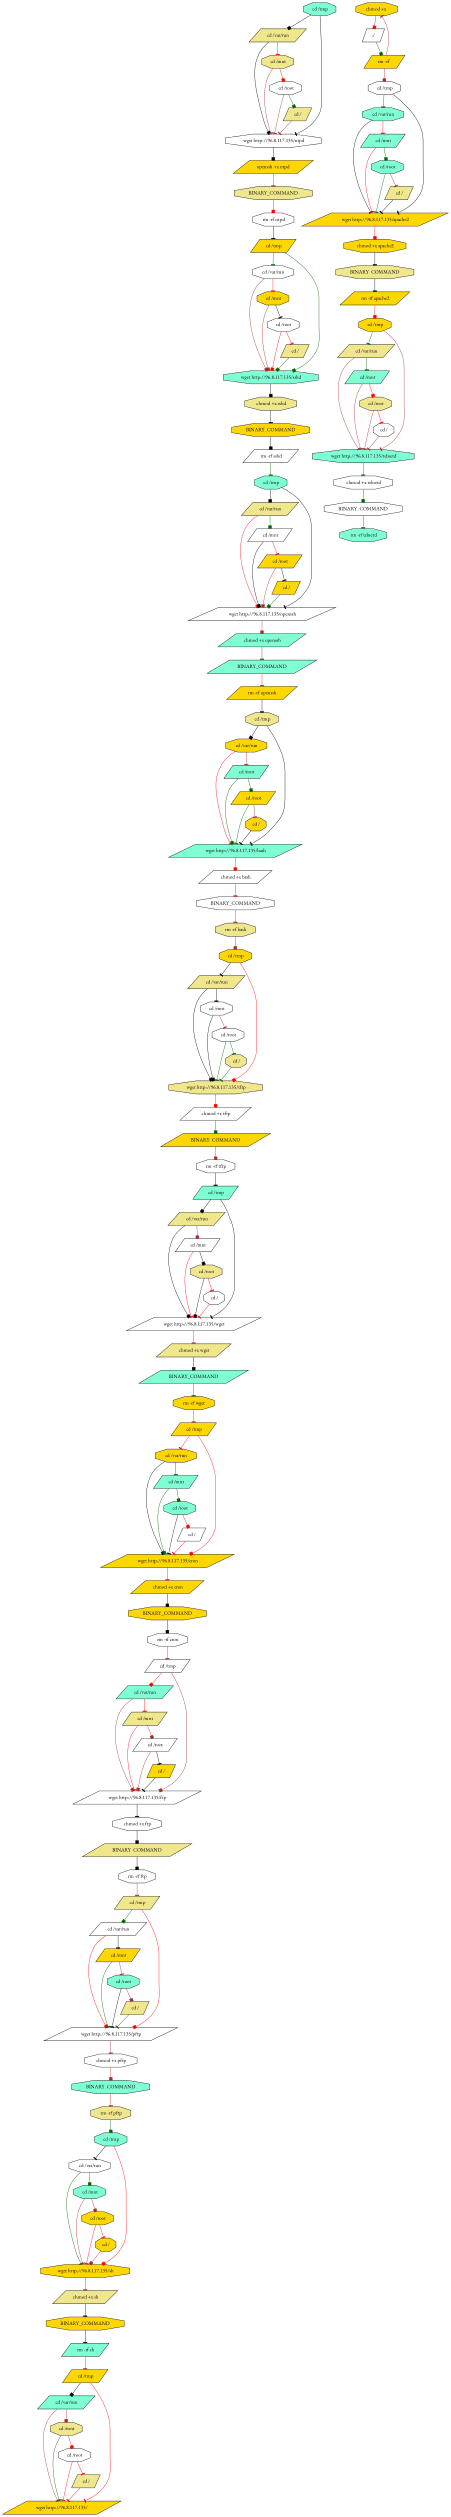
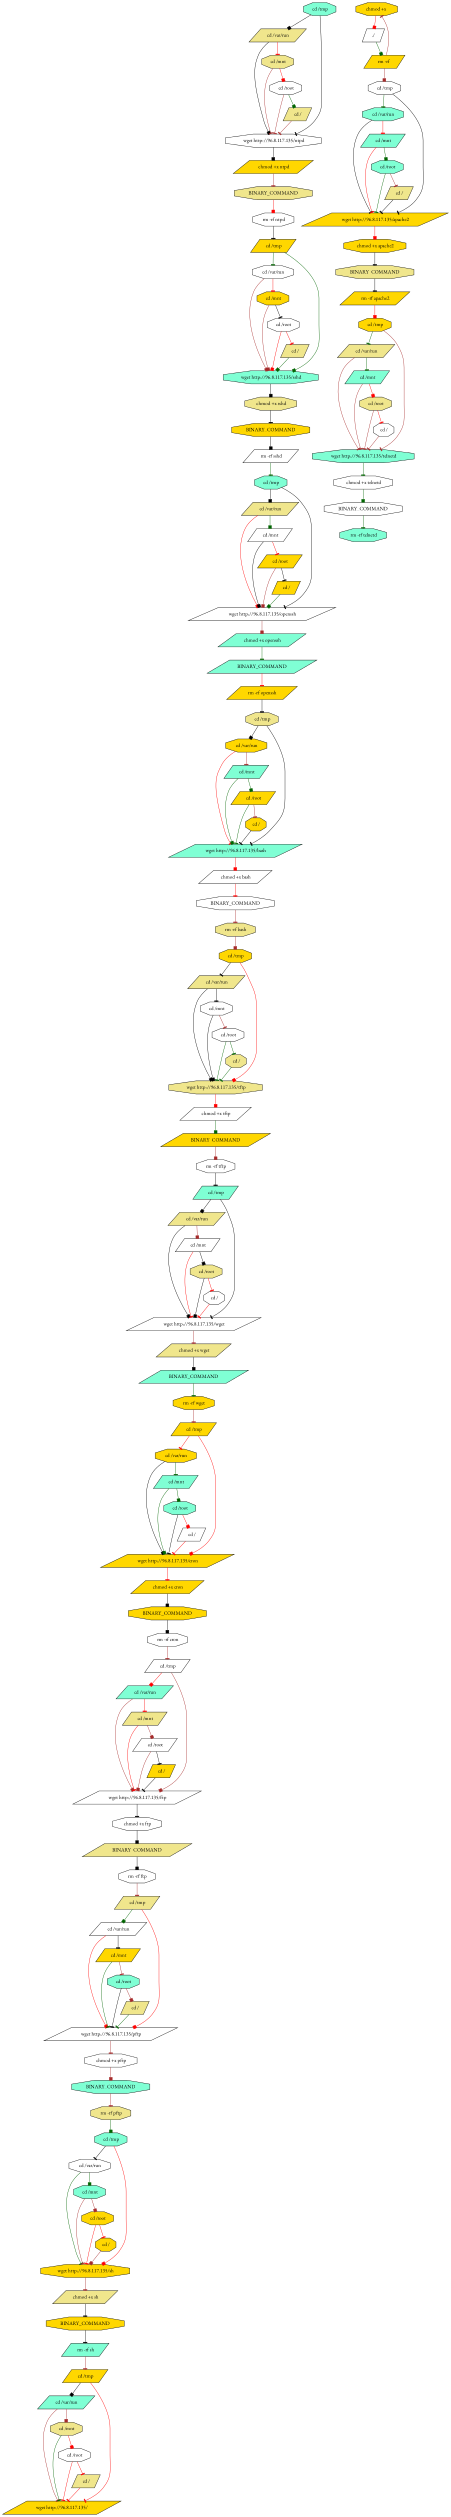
node "openssh +x ntpd": label "openssh +x ntpd" -> "chmod +x ntpd"
